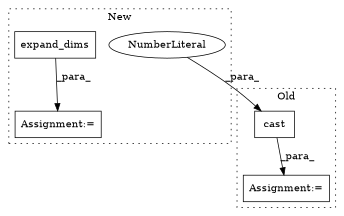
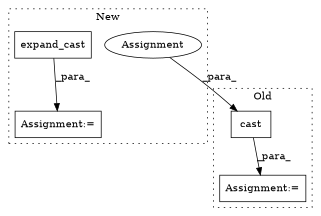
node "expand_dims": label "expand_dims" -> "expand_cast"
node "NumberLiteral": label "NumberLiteral" -> "Assignment"
